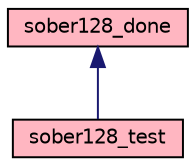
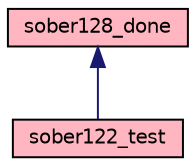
node "sober128_test": label "sober128_test" -> "sober122_test"
